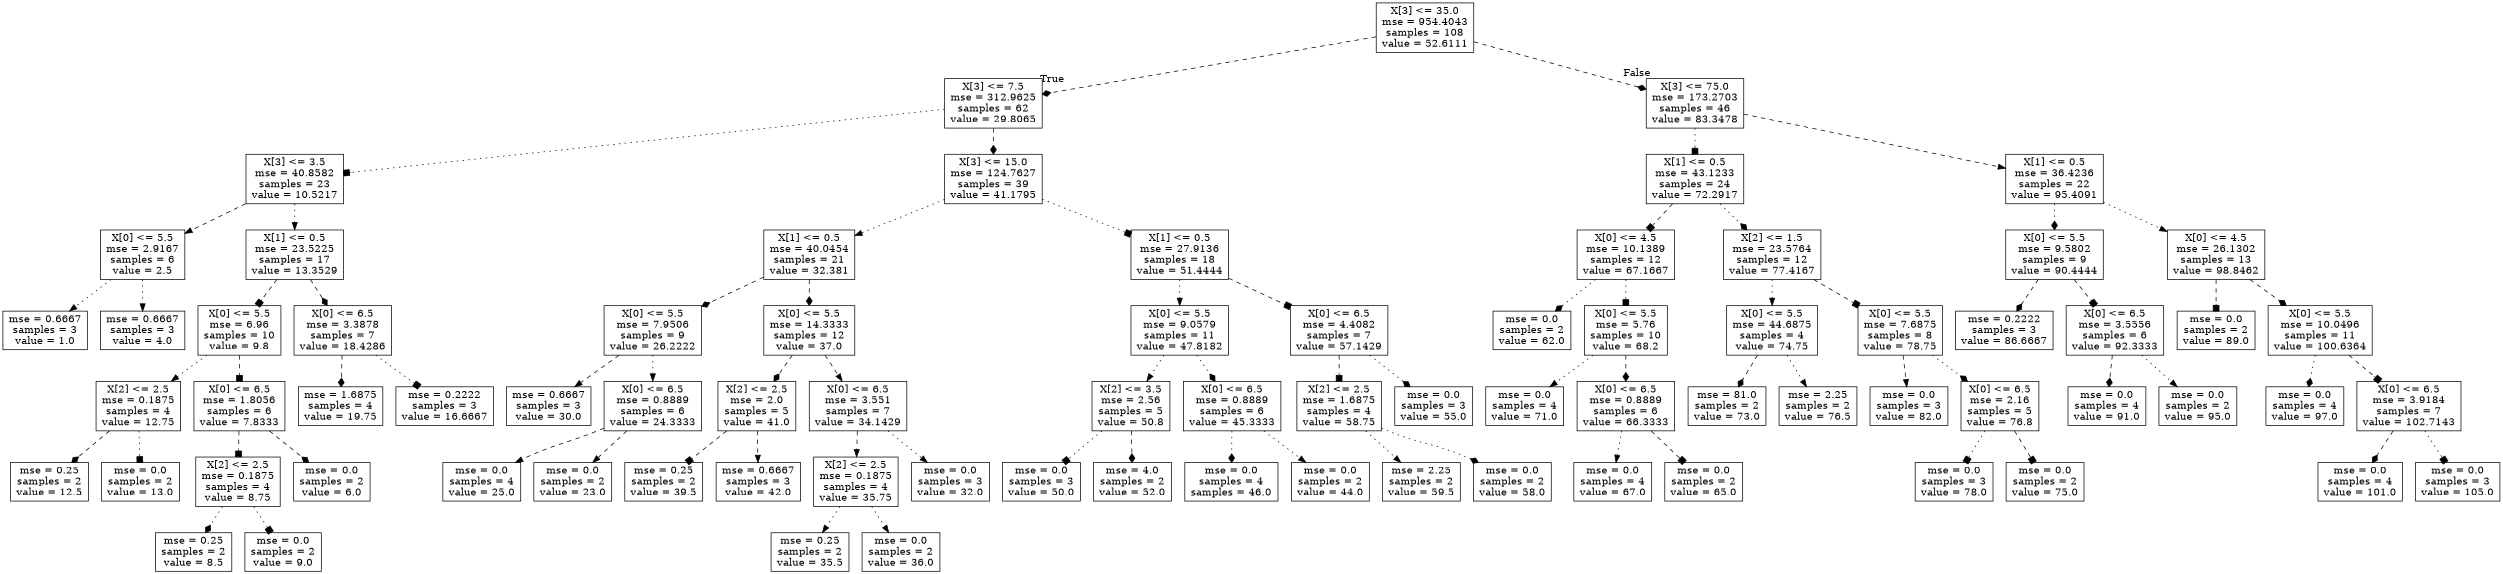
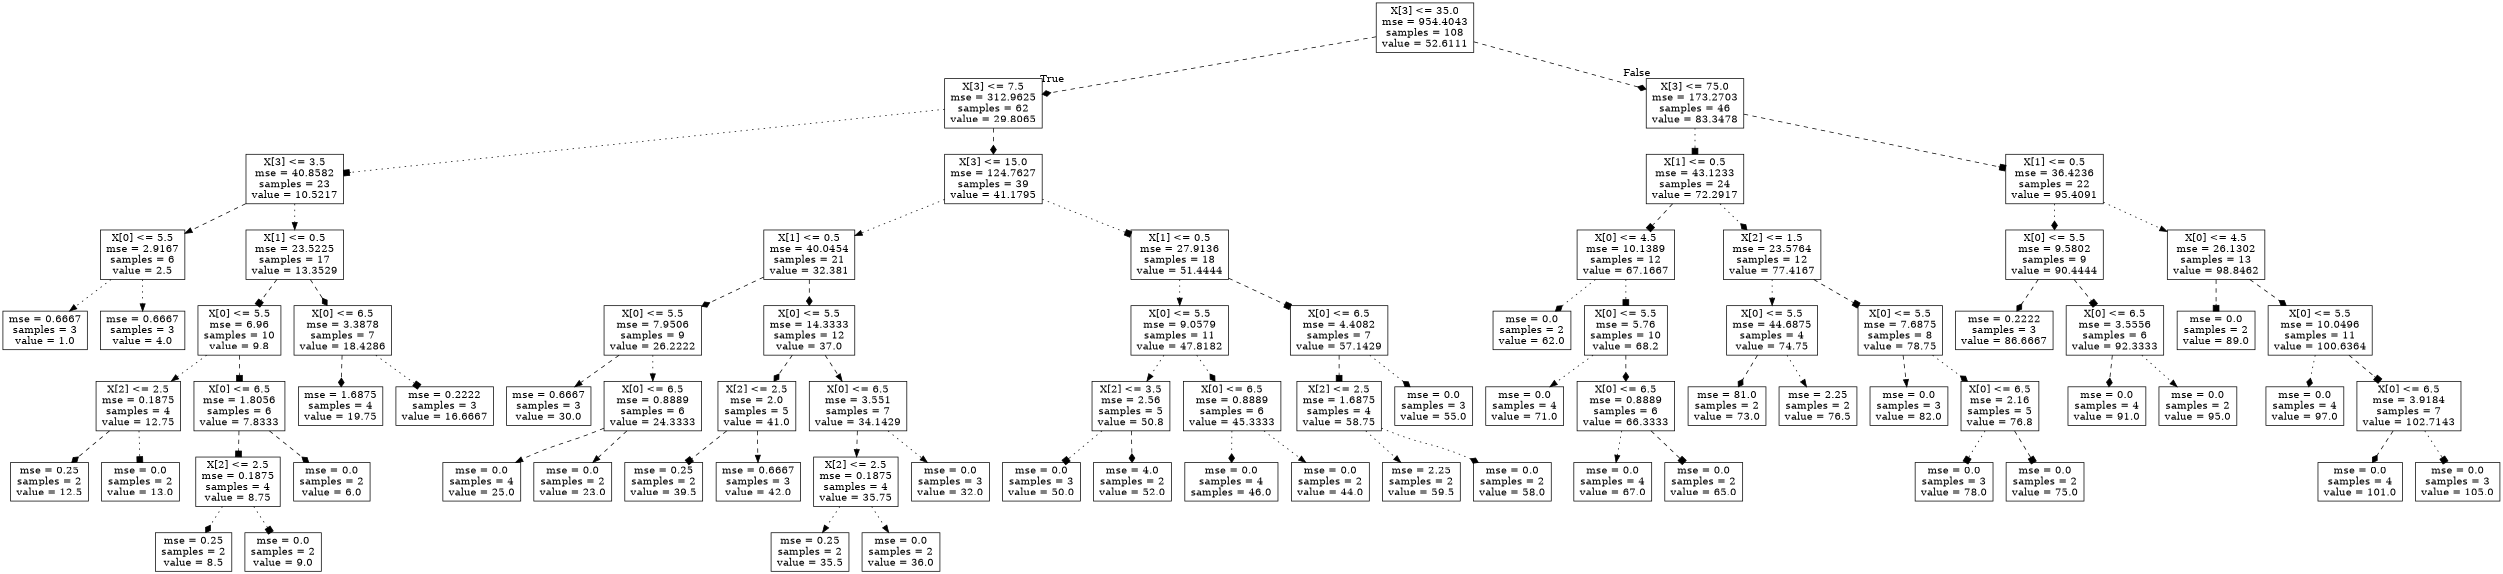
edge "X[3] <= 75.0 mse = 173.2703 samples = 46 value = 83.3478" -> "X[1] <= 0.5 mse = 36.4236 samples = 22 value = 95.4091": arrowhead normal -> box
